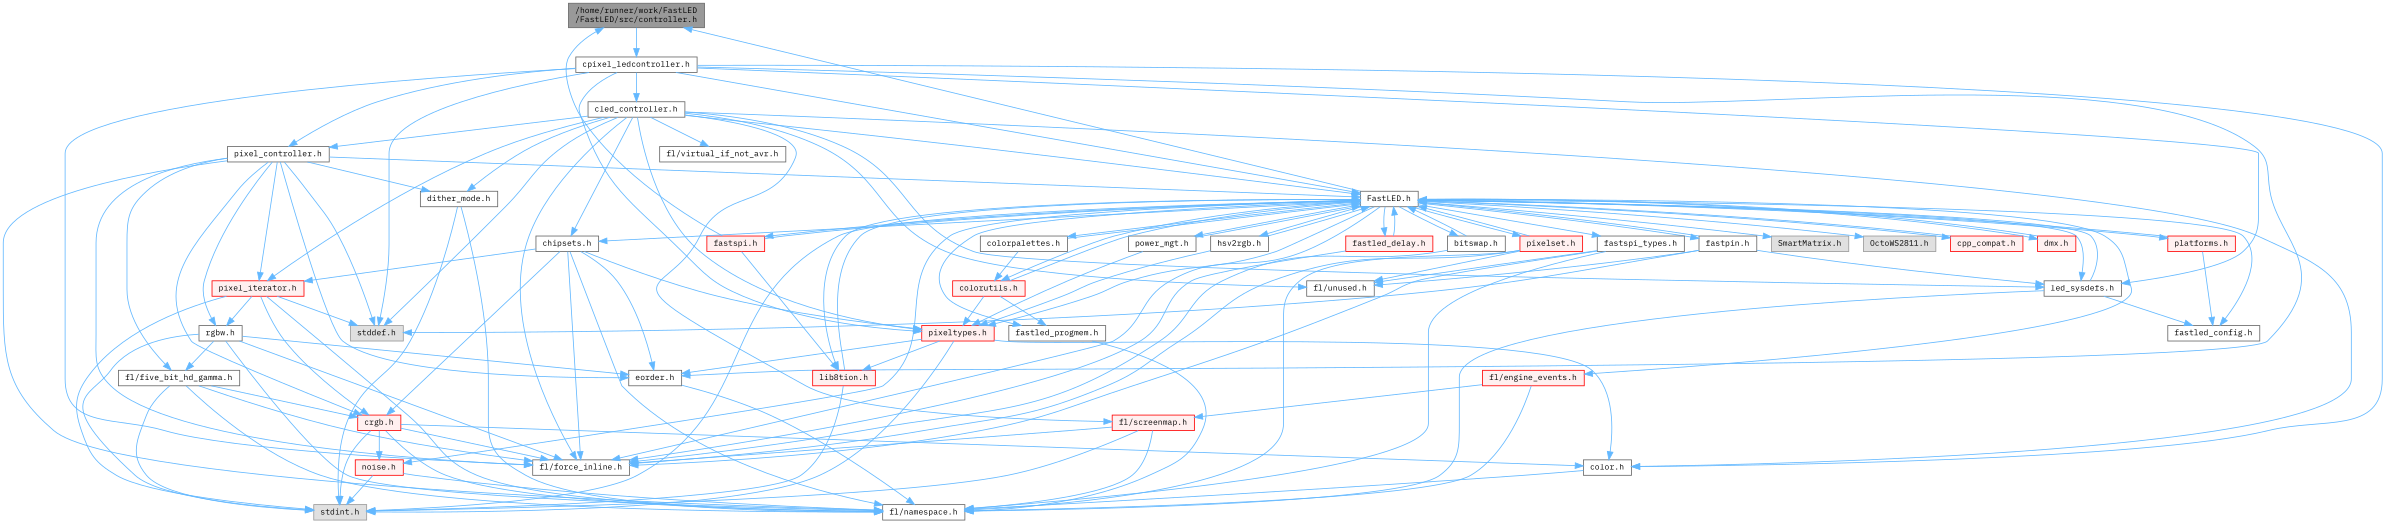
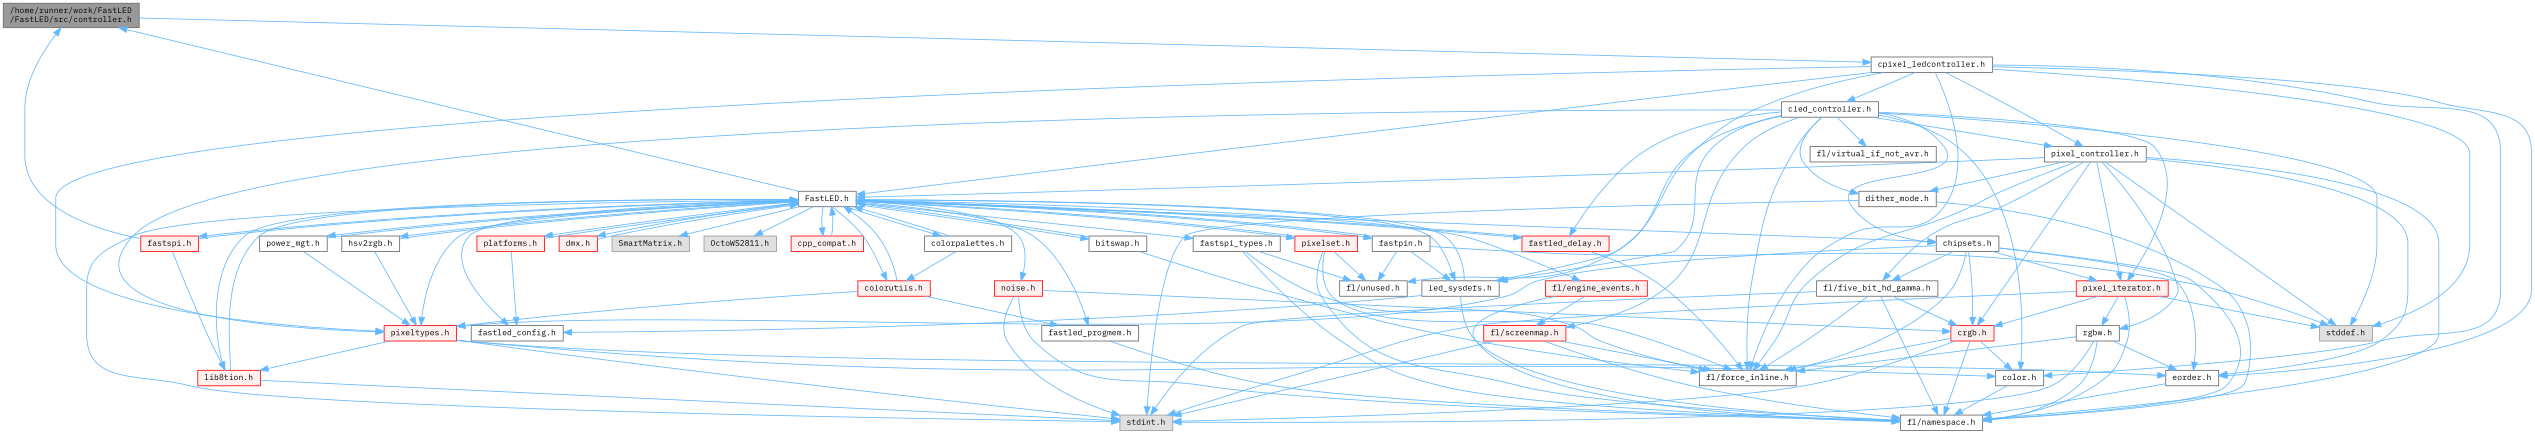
edge "cled_controller.h" -> "FastLED.h": now "cled_controller.h" -> "fastled_delay.h"
edge "rgbw.h" -> "fl/five_bit_hd_gamma.h": now "chipsets.h" -> "fl/five_bit_hd_gamma.h"
edge "FastLED.h" -> "fl/force_inline.h": removed
edge "crgb.h" -> "noise.h": reversed
